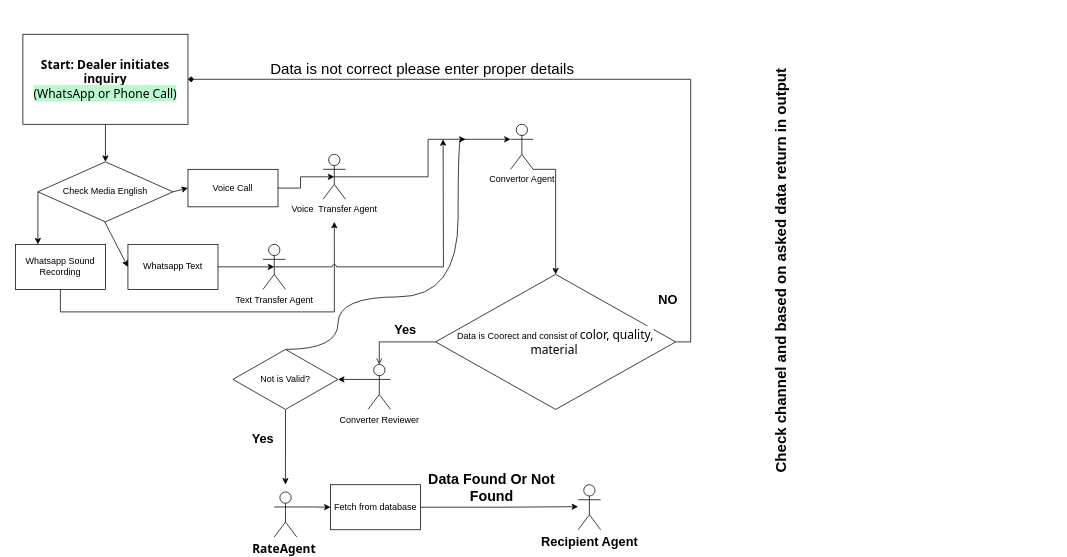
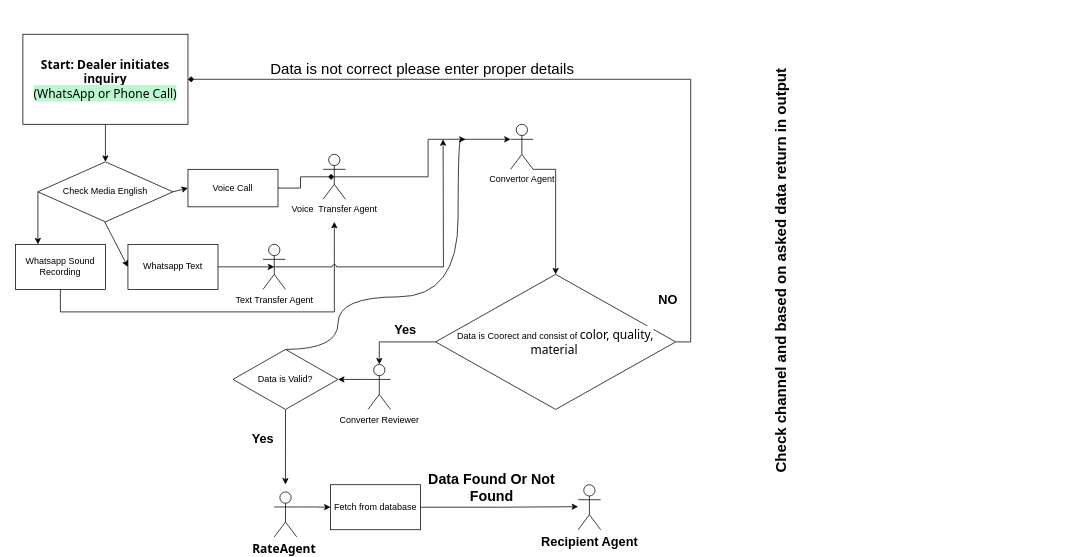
edge "Voice Call" -> "Voice Transfer Agent": arrowhead classic -> diamond
edge "Data is Coorect and consist of color, quality, material" -> "Converter Reviewer": arrowhead open -> classic
node "Not is Valid?": label "Not is Valid?" -> "Data is Valid?"
